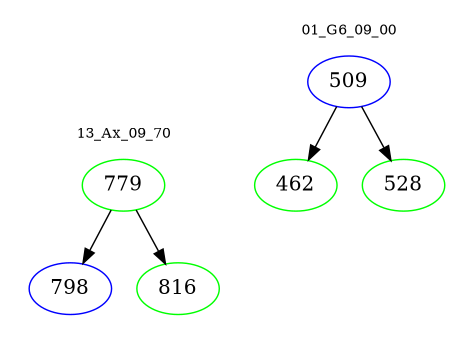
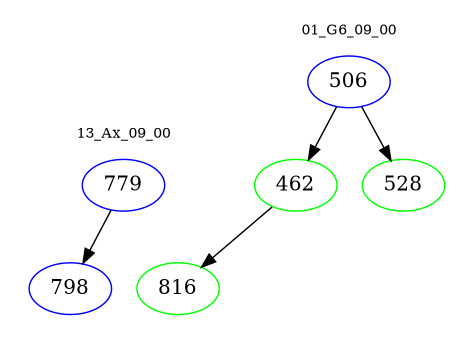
node "509": label "509" -> "506"
cluster "13_Ax_09_70": label "13_Ax_09_70" -> "13_Ax_09_00"
node "779": color green -> blue
edge "779" -> "816": now "462" -> "816"
